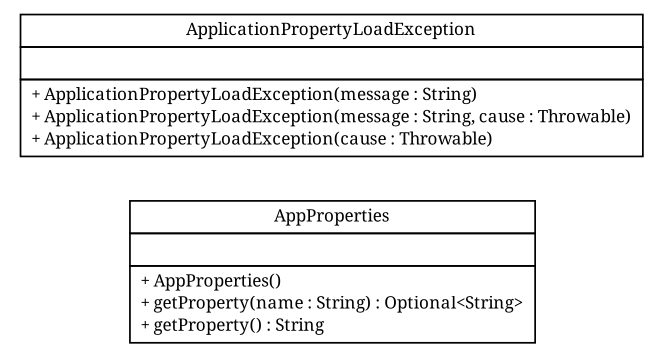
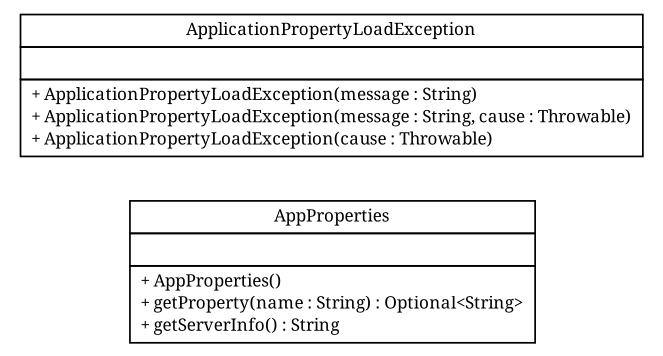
node "AppProperties": text "+ getProperty() : String" -> "+ getServerInfo() : String"
